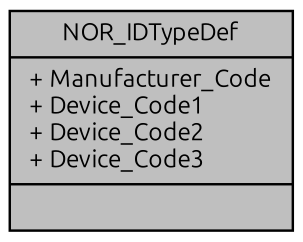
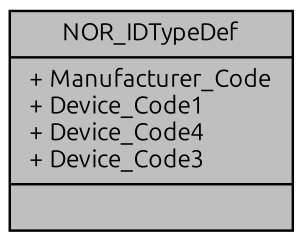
node "NOR_IDTypeDef": text "+ Device_Code2" -> "+ Device_Code4"
